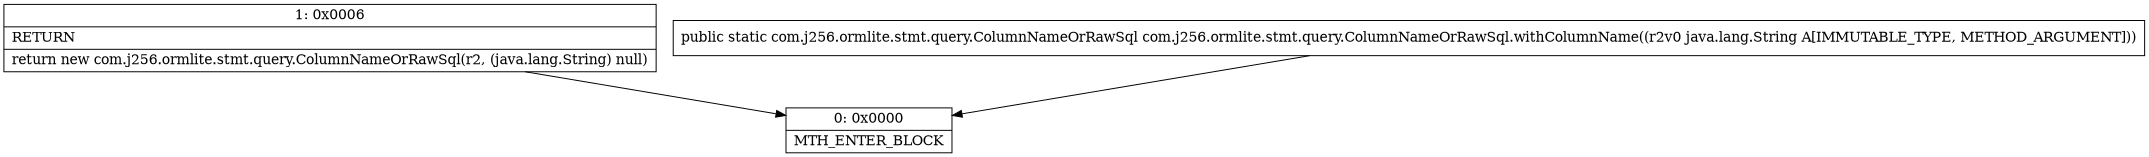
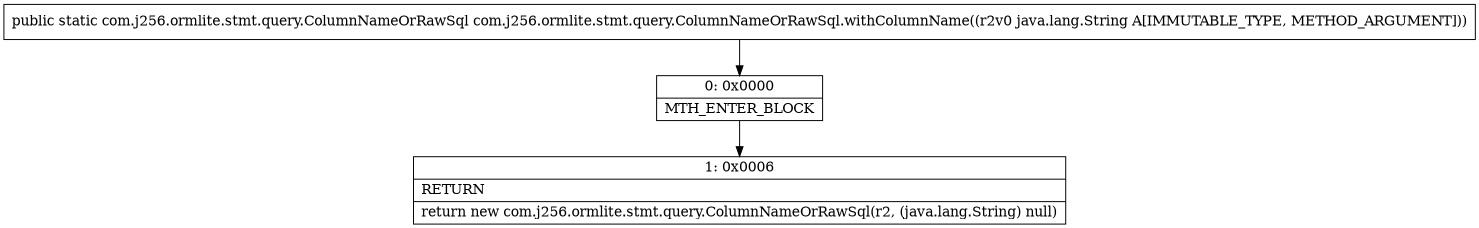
edge "1: 0x0006" -> "0: 0x0000": reversed
